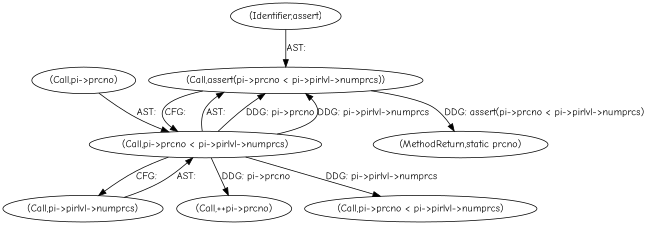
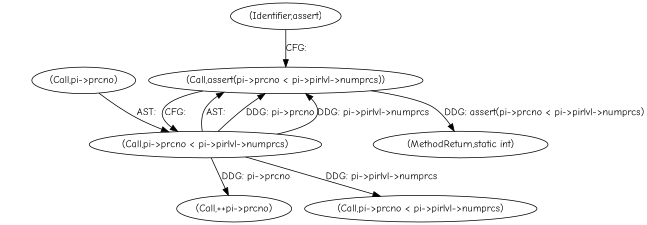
edge "(Identifier,assert)" -> "(Call,assert(pi->prcno < pi->pirlvl->numprcs))": label "AST: " -> "CFG: "
node "(MethodReturn,static prcno)": label "(MethodReturn,static prcno)" -> "(MethodReturn,static int)"
node "(Call,pi->pirlvl->numprcs)": removed
